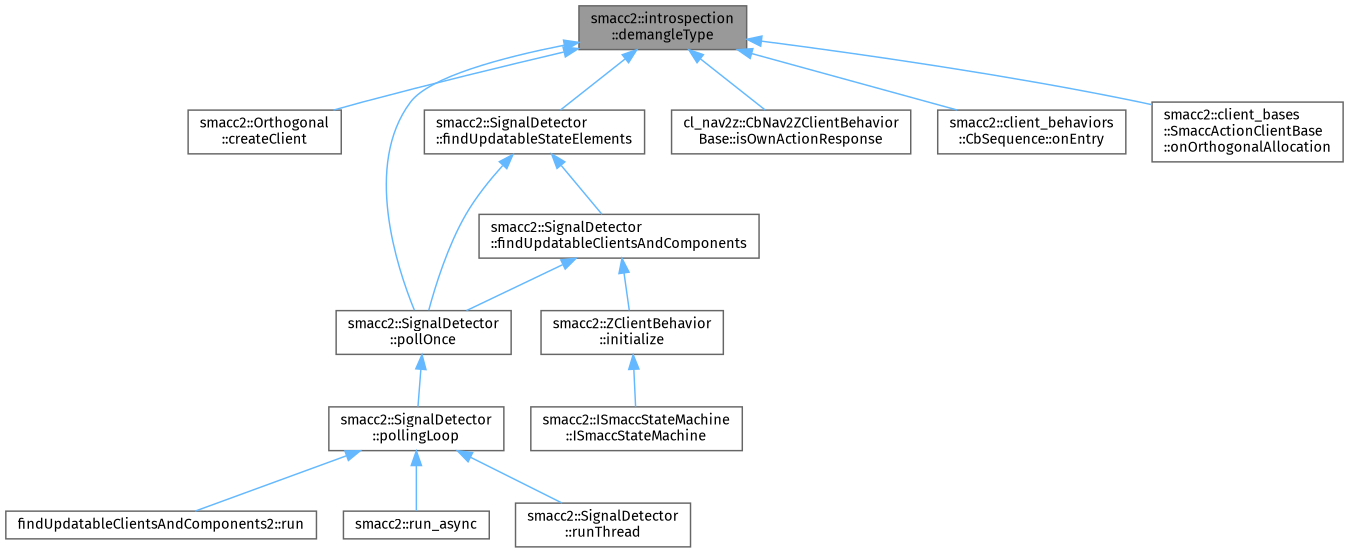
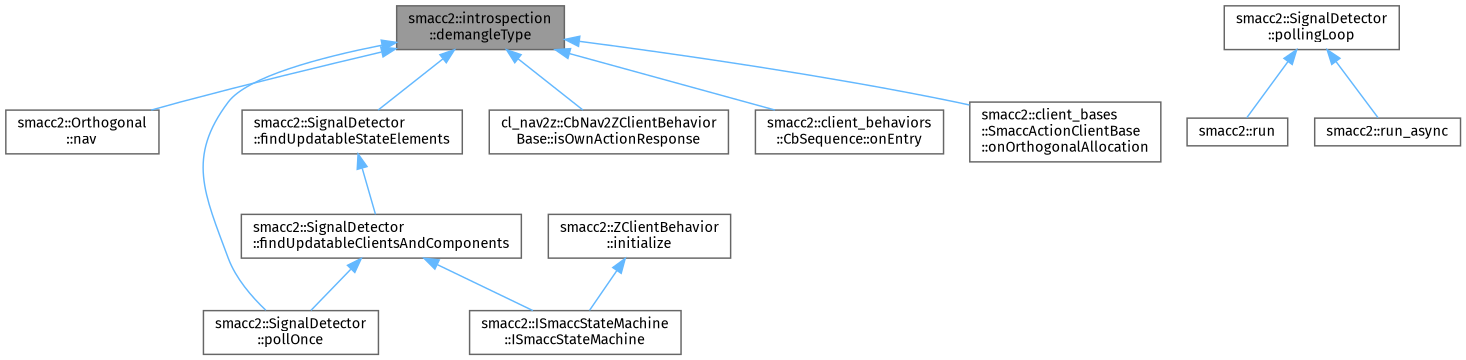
node "smacc2::Orthogonal ::createClient": label "smacc2::Orthogonal ::createClient" -> "smacc2::Orthogonal ::nav"
edge "smacc2::SignalDetector ::pollOnce" -> "smacc2::SignalDetector ::findUpdatableStateElements": removed
edge "smacc2::ZClientBehavior ::initialize" -> "smacc2::SignalDetector ::findUpdatableClientsAndComponents": now "smacc2::ISmaccStateMachine ::ISmaccStateMachine" -> "smacc2::SignalDetector ::findUpdatableClientsAndComponents"
edge "smacc2::SignalDetector ::pollingLoop" -> "smacc2::SignalDetector ::pollOnce": removed
node "findUpdatableClientsAndComponents2::run": label "findUpdatableClientsAndComponents2::run" -> "smacc2::run"
node "smacc2::SignalDetector ::runThread": removed
